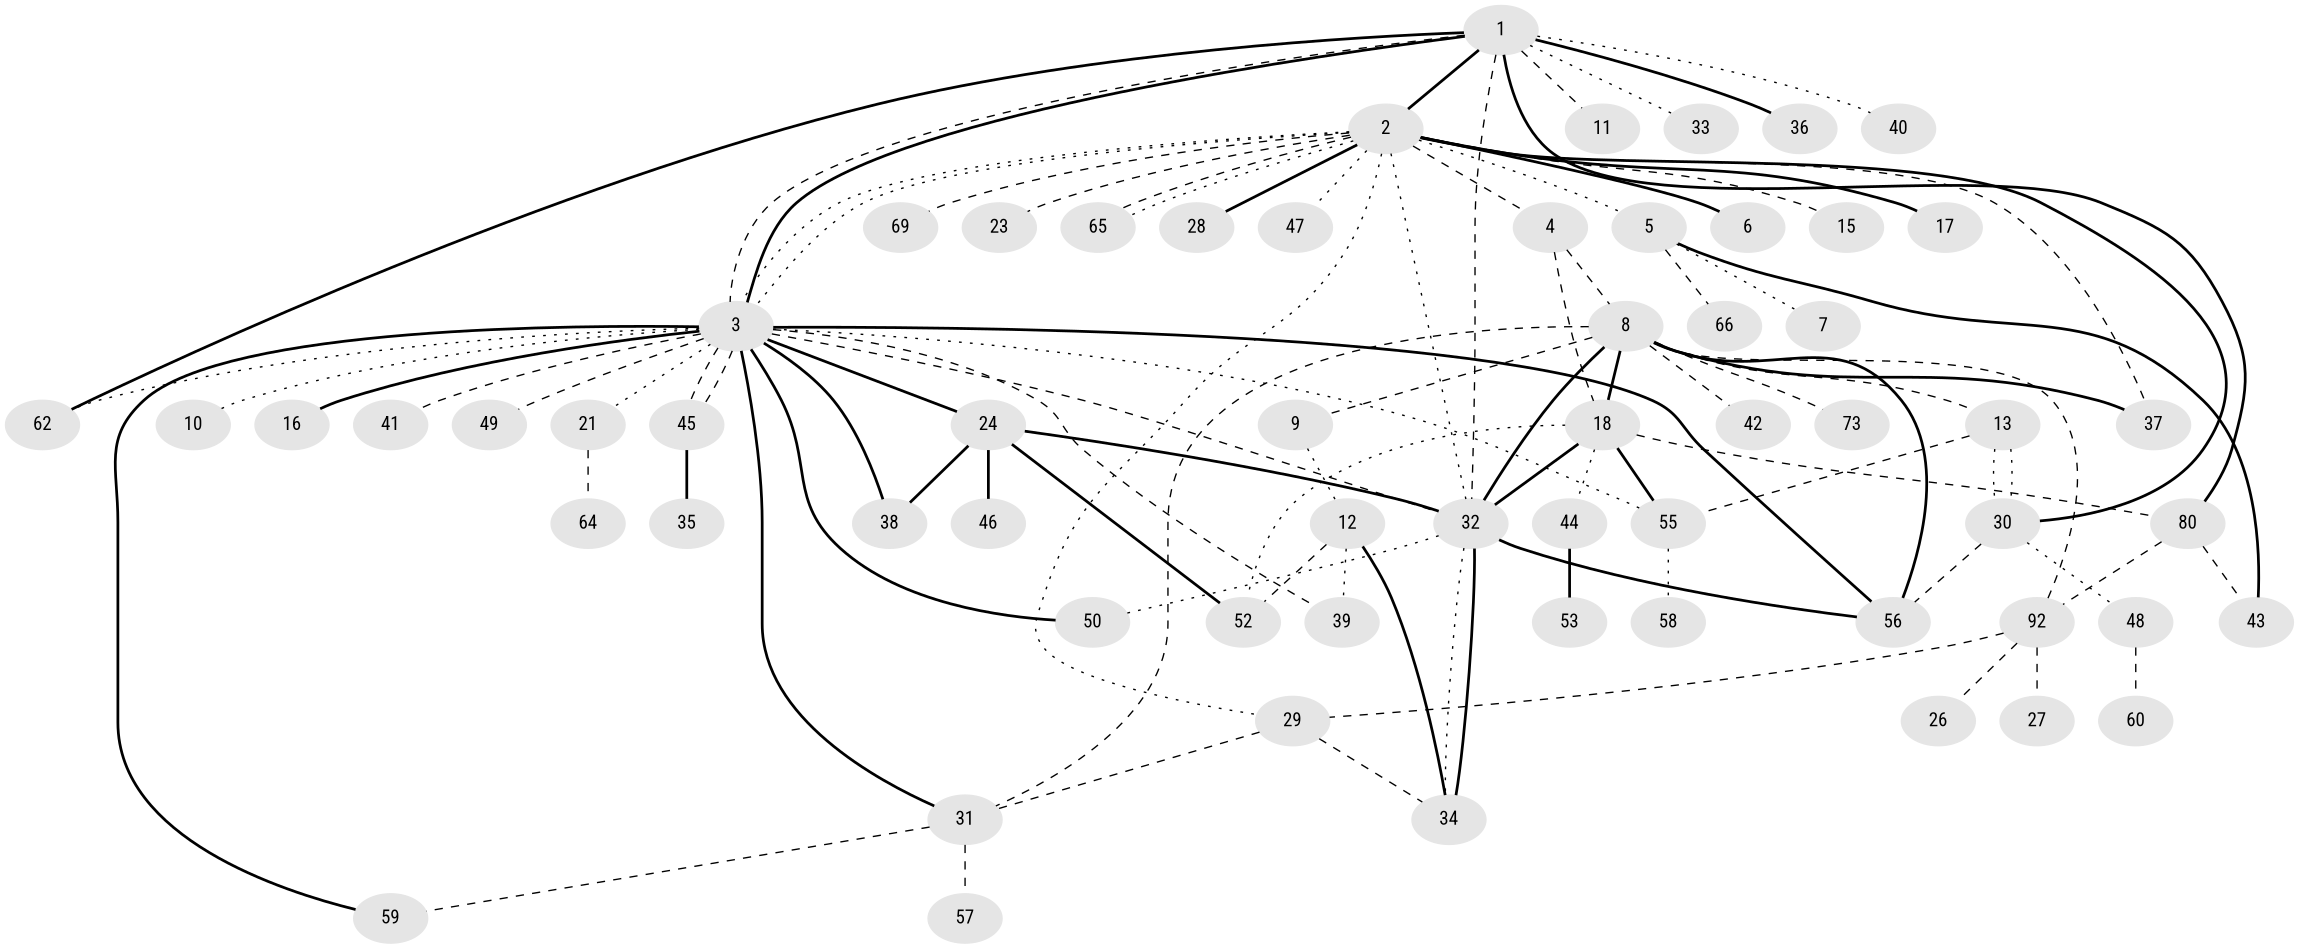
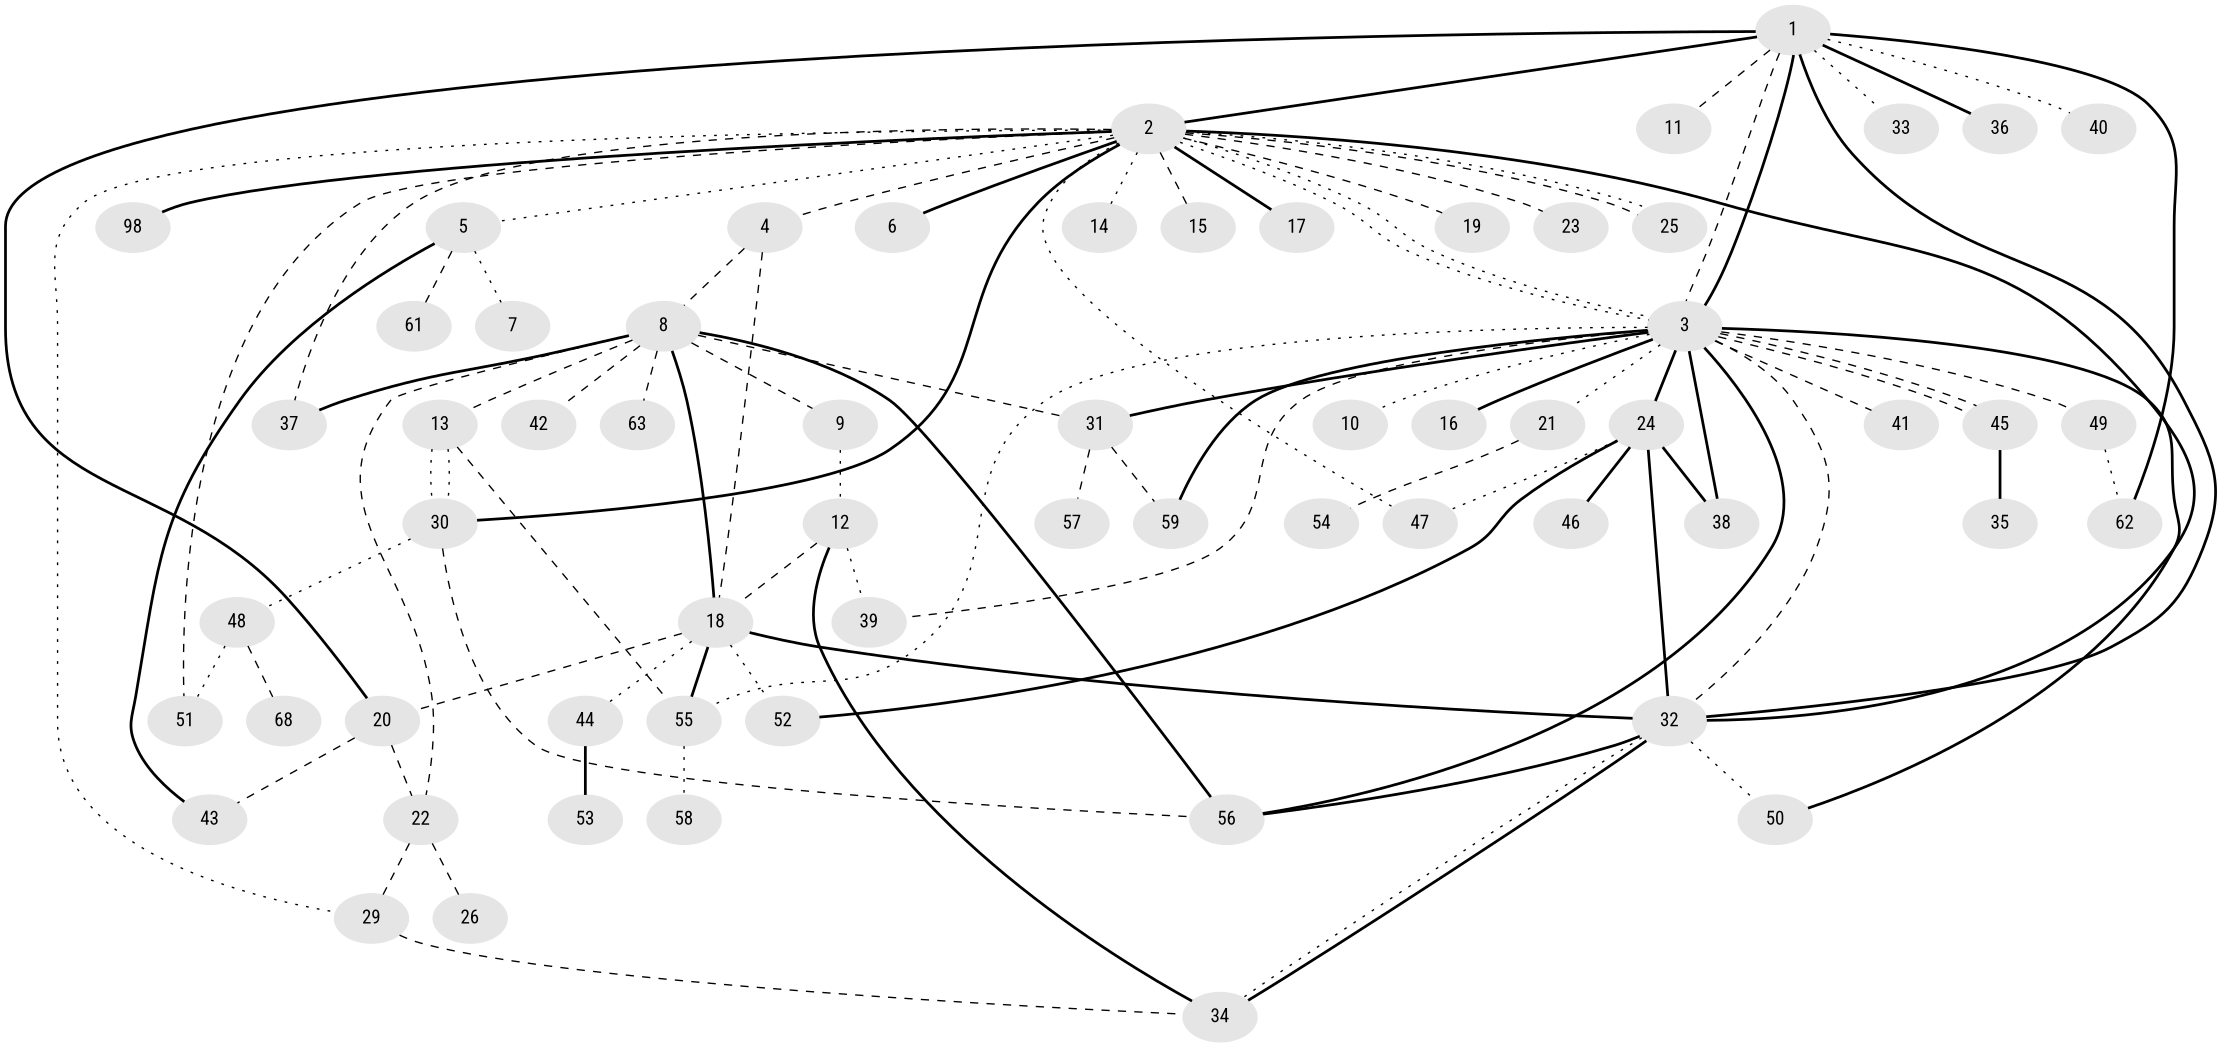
node "69": label "69" -> "19"
node "65": label "65" -> "25"
node "14": added
node "28": label "28" -> "98"
edge "1" -- "32": style dashed -> bold
edge "2" -- "32": style dotted -> bold
node "66": label "66" -> "61"
edge "3" -- "62": now "49" -- "62"
edge "8" -- "32": removed
node "73": label "73" -> "63"
edge "24" -- "47": added
node "64": label "64" -> "54"
node "80": label "80" -> "20"
edge "12" -- "52": now "12" -- "18"
node "92": label "92" -> "22"
node "51": added
node "27": removed
node "60": label "60" -> "68"
edge "29" -- "31": removed
